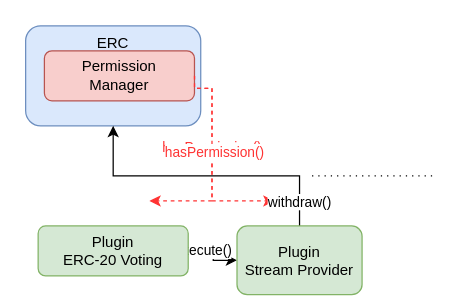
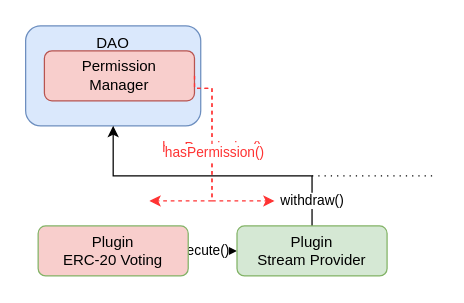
node "ERC": label "ERC" -> "DAO"
node "Plugin ERC-20 Voting": fillcolor #d5e8d4 -> #f8cecc
node "Plugin Stream Provider": size 125x69 -> 150x50
